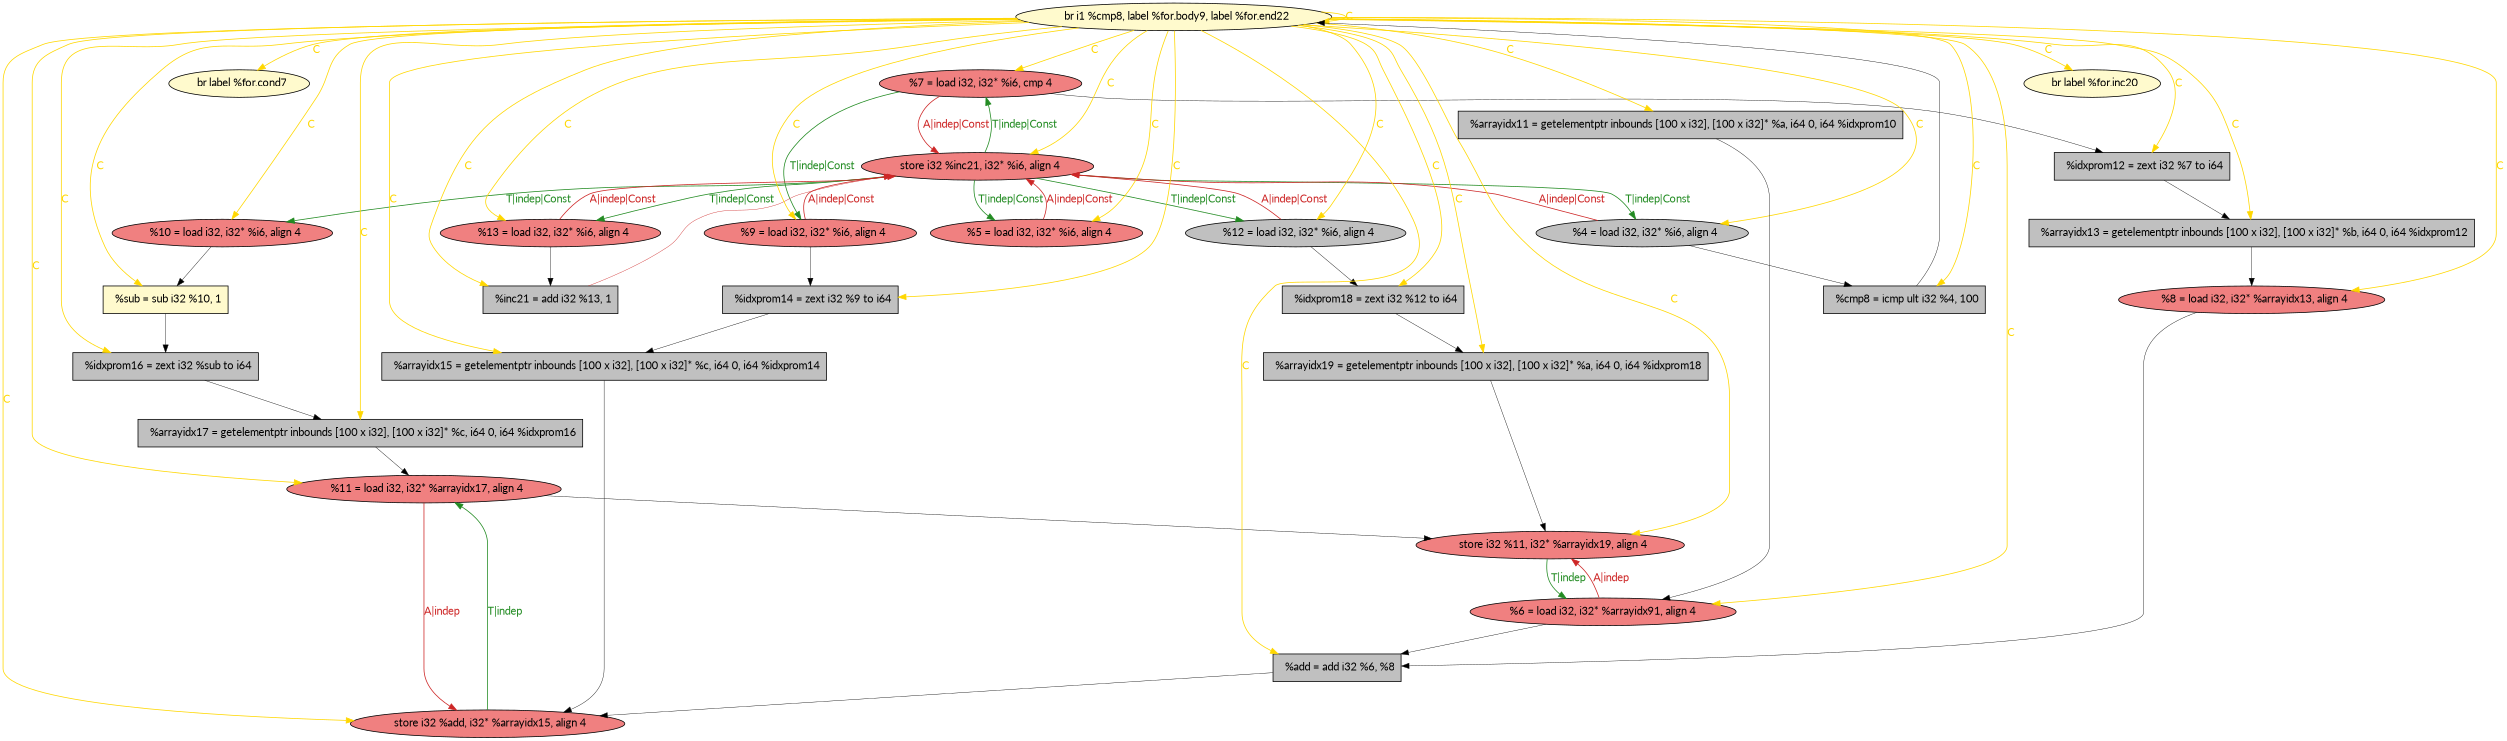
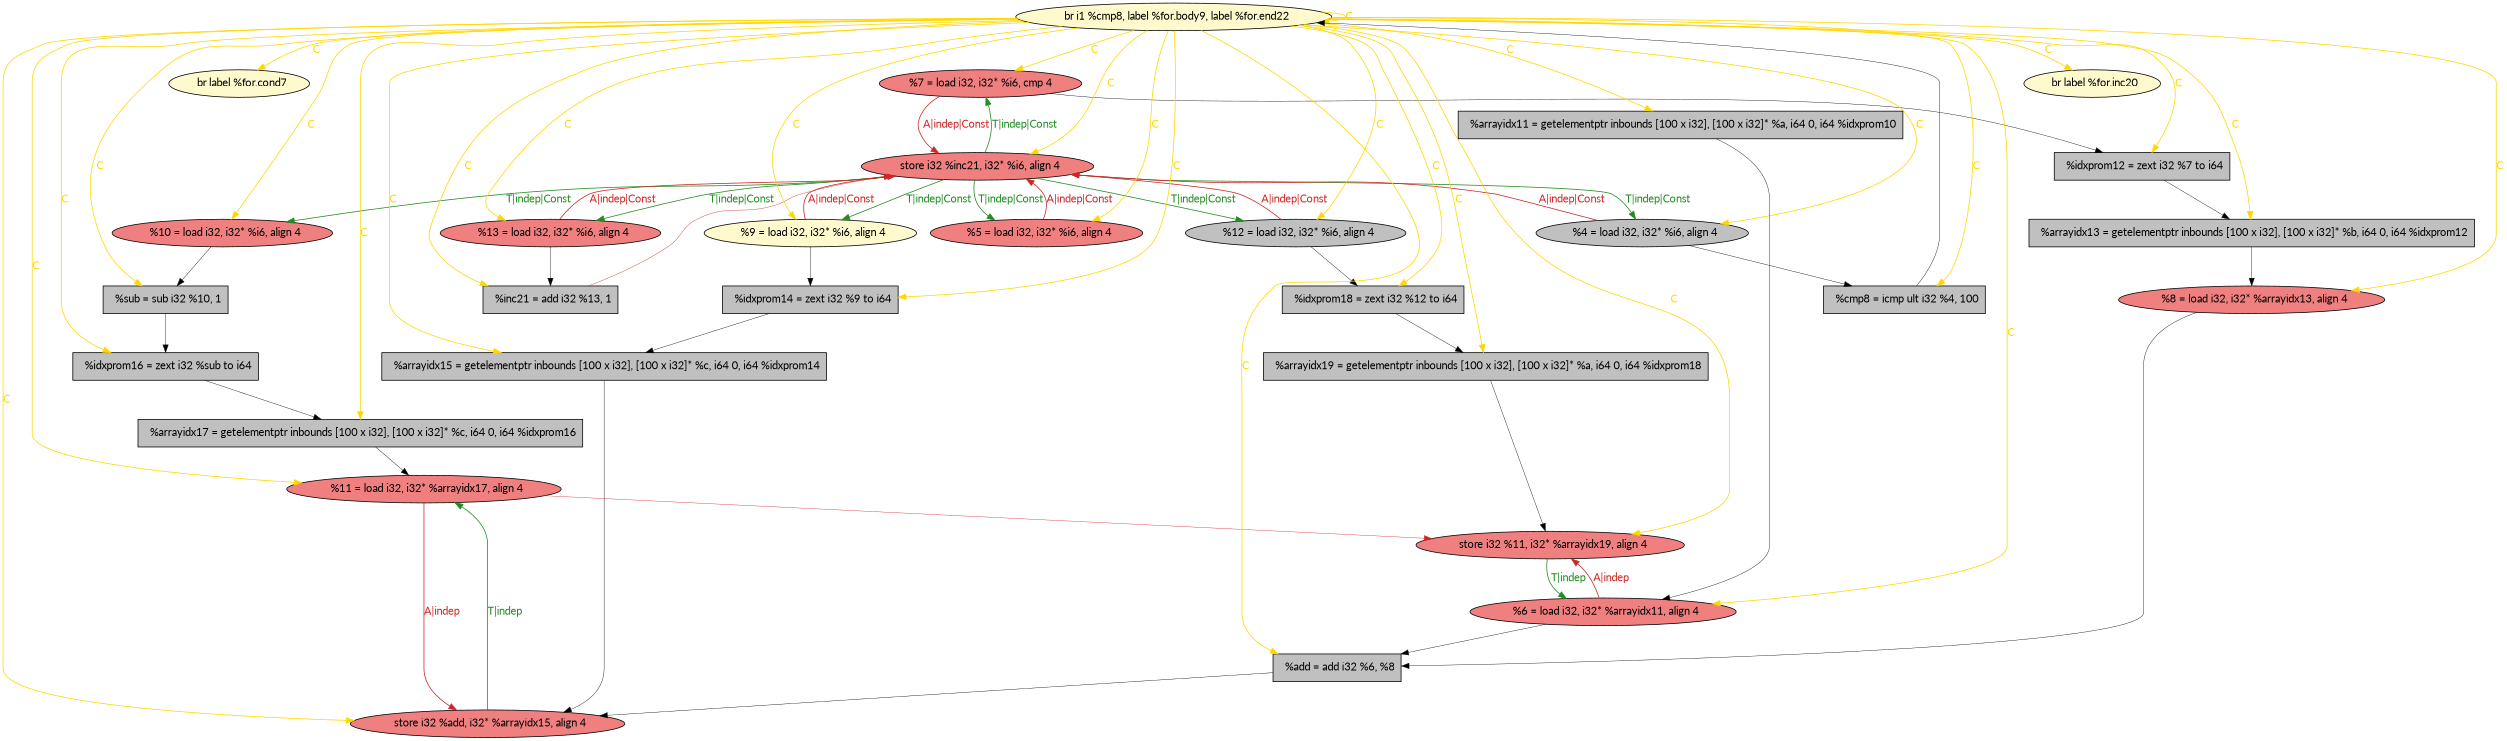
edge "%7 = load i32, i32* %i6, cmp 4" -> "%9 = load i32, i32* %i6, align 4": now "store i32 %inc21, i32* %i6, align 4" -> "%9 = load i32, i32* %i6, align 4"
node "%9 = load i32, i32* %i6, align 4": fillcolor lightcoral -> lemonchiffon
node "%sub = sub i32 %10, 1": fillcolor lemonchiffon -> grey
edge "%11 = load i32, i32* %arrayidx17, align 4" -> "store i32 %11, i32* %arrayidx19, align 4": color black -> firebrick3
node "%6 = load i32, i32* %arrayidx91, align 4": label "%6 = load i32, i32* %arrayidx91, align 4" -> "%6 = load i32, i32* %arrayidx11, align 4"
